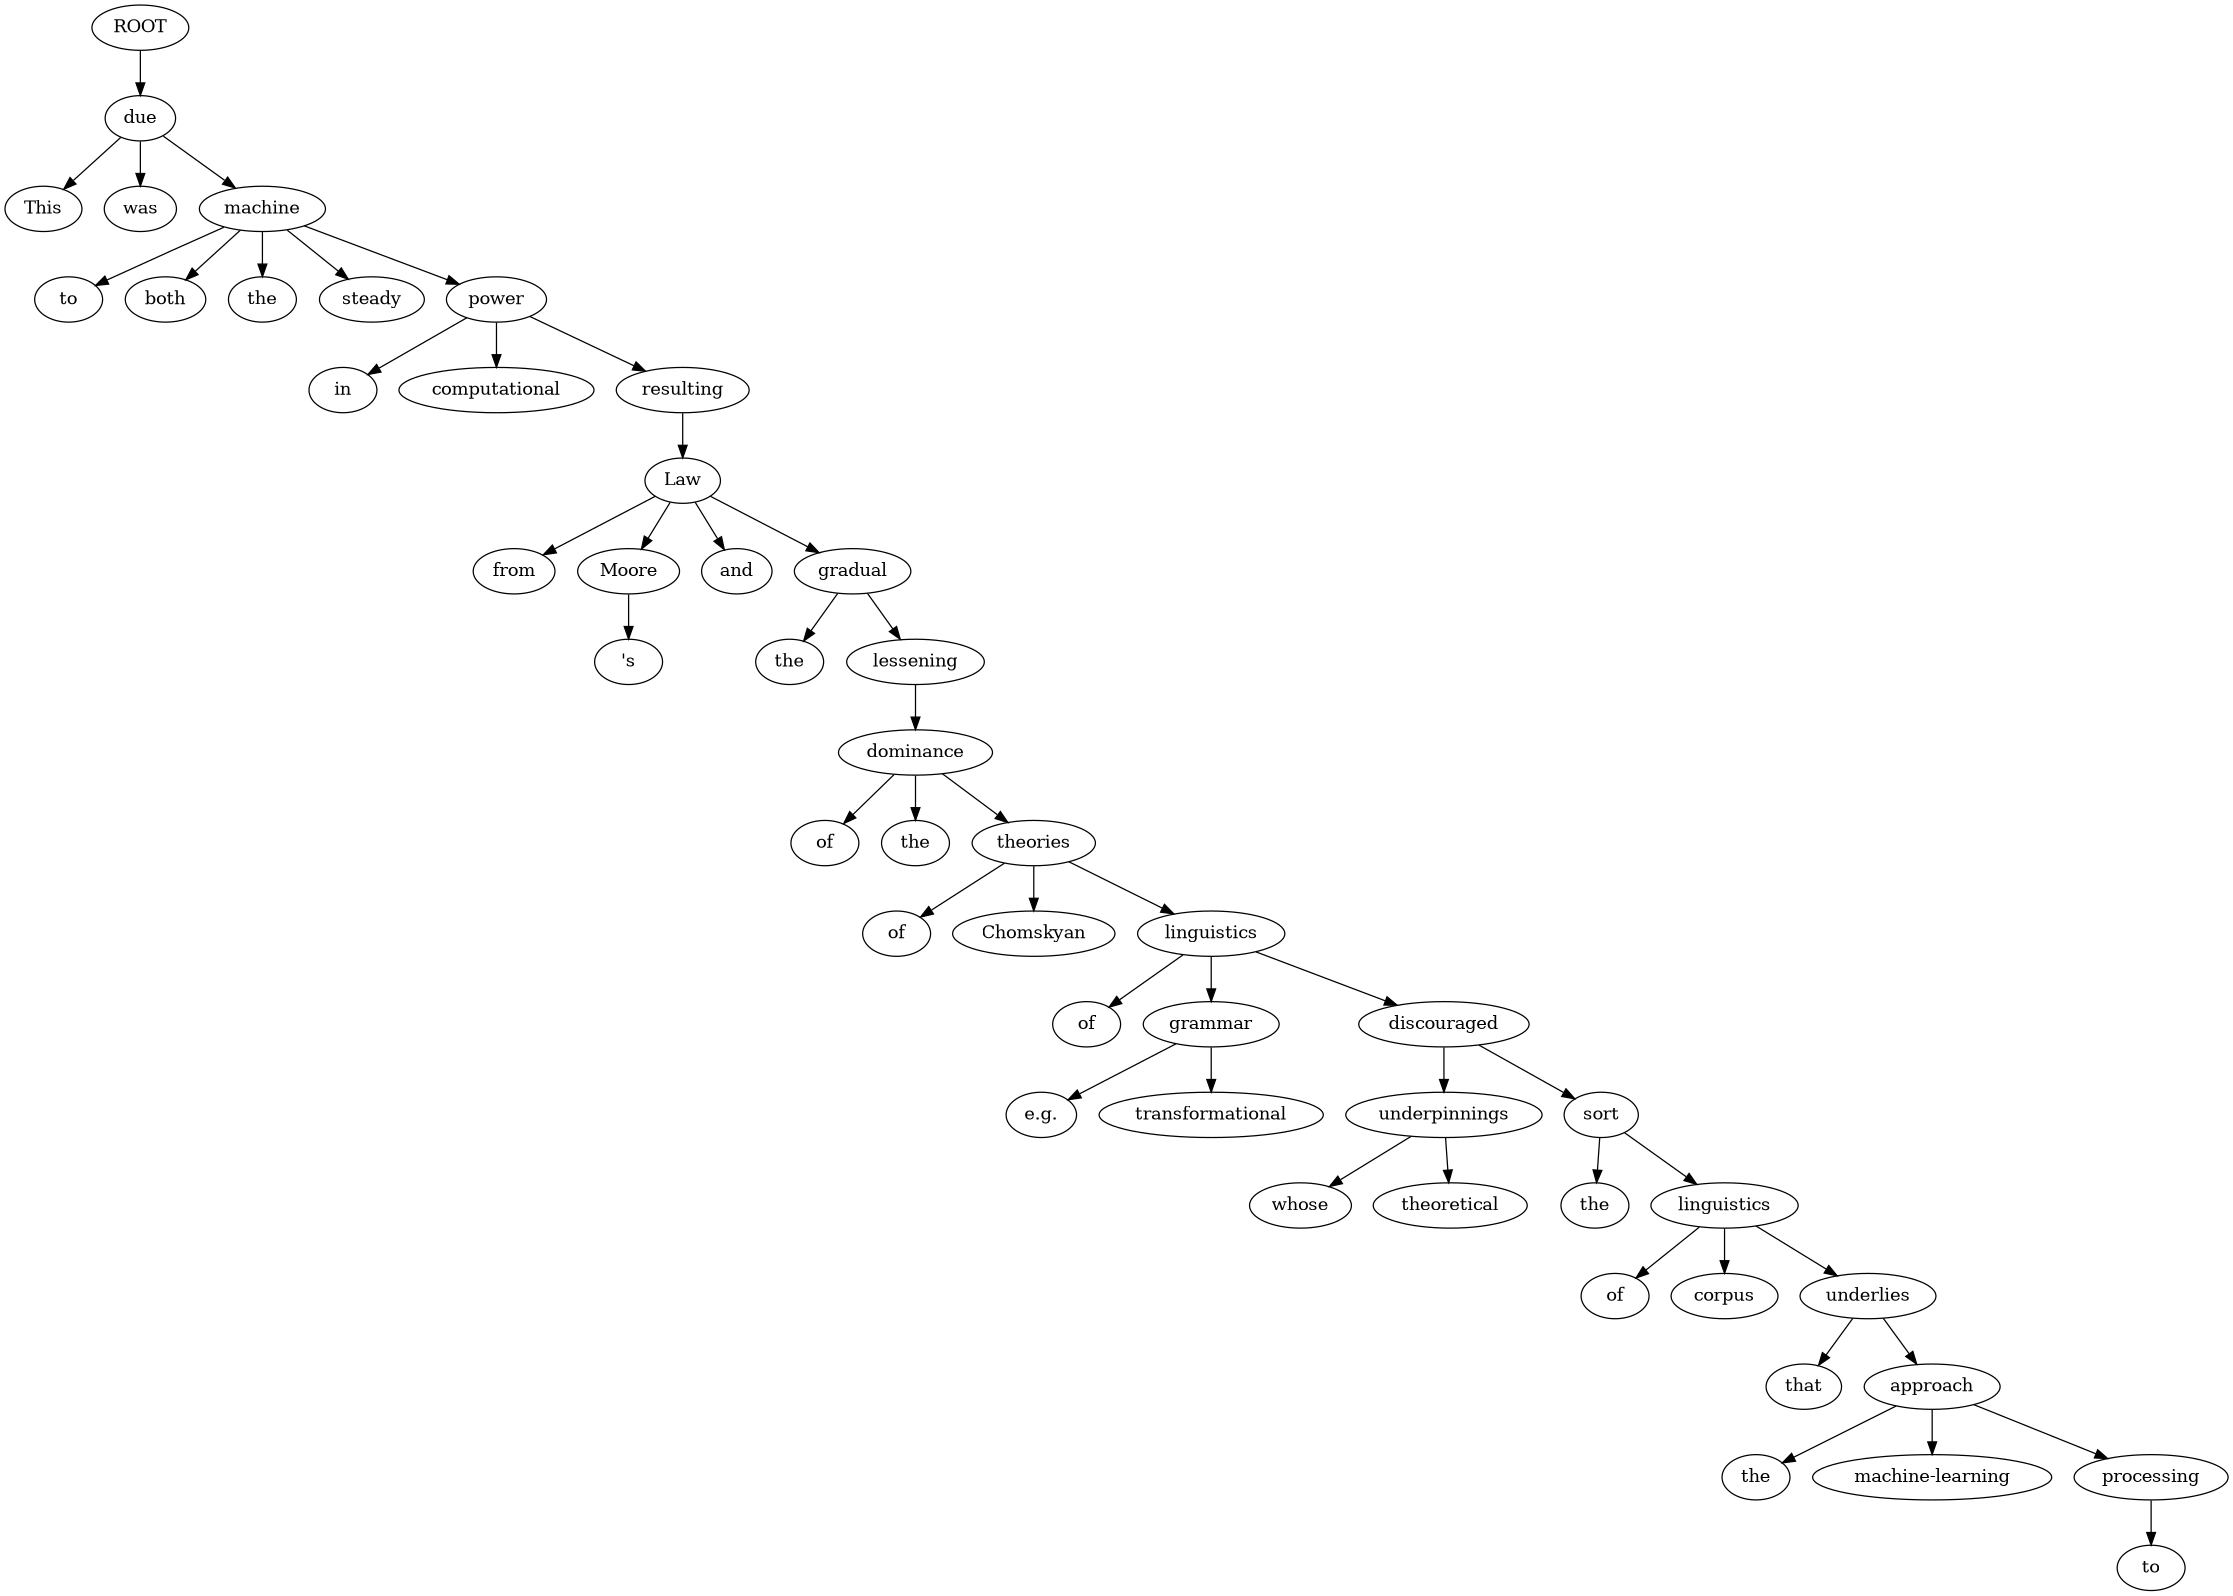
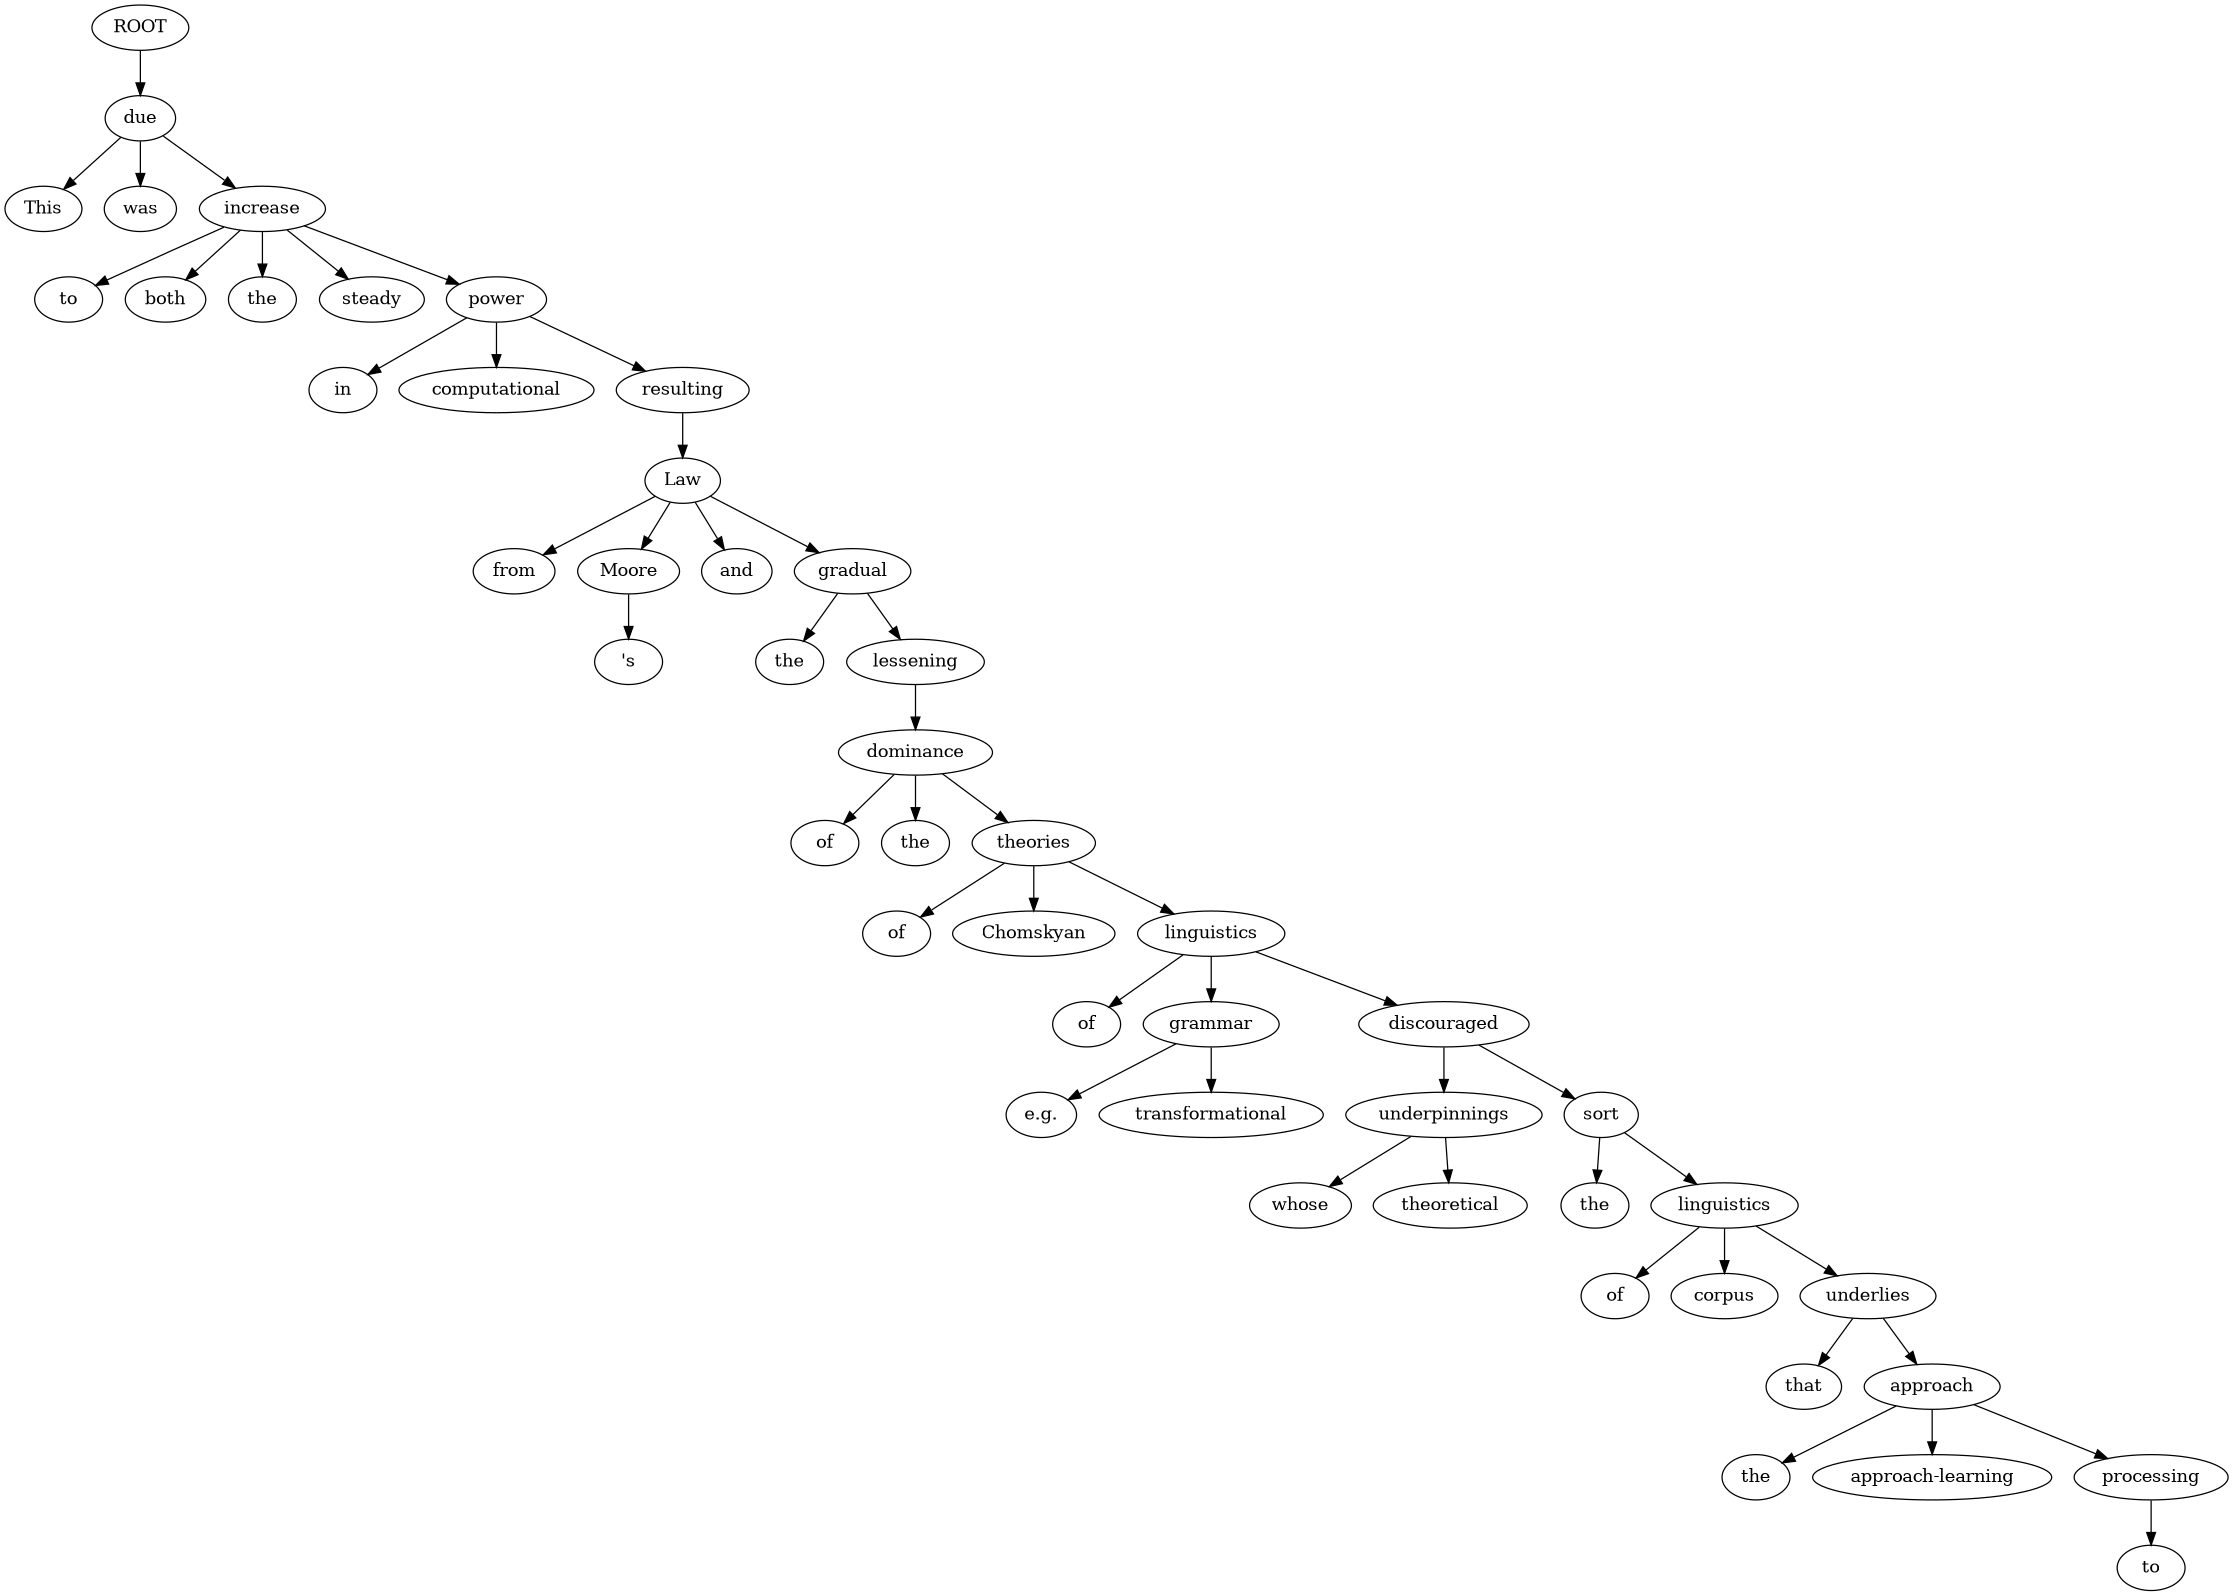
node "machine": label "machine" -> "increase"
node "machine-learning": label "machine-learning" -> "approach-learning"
